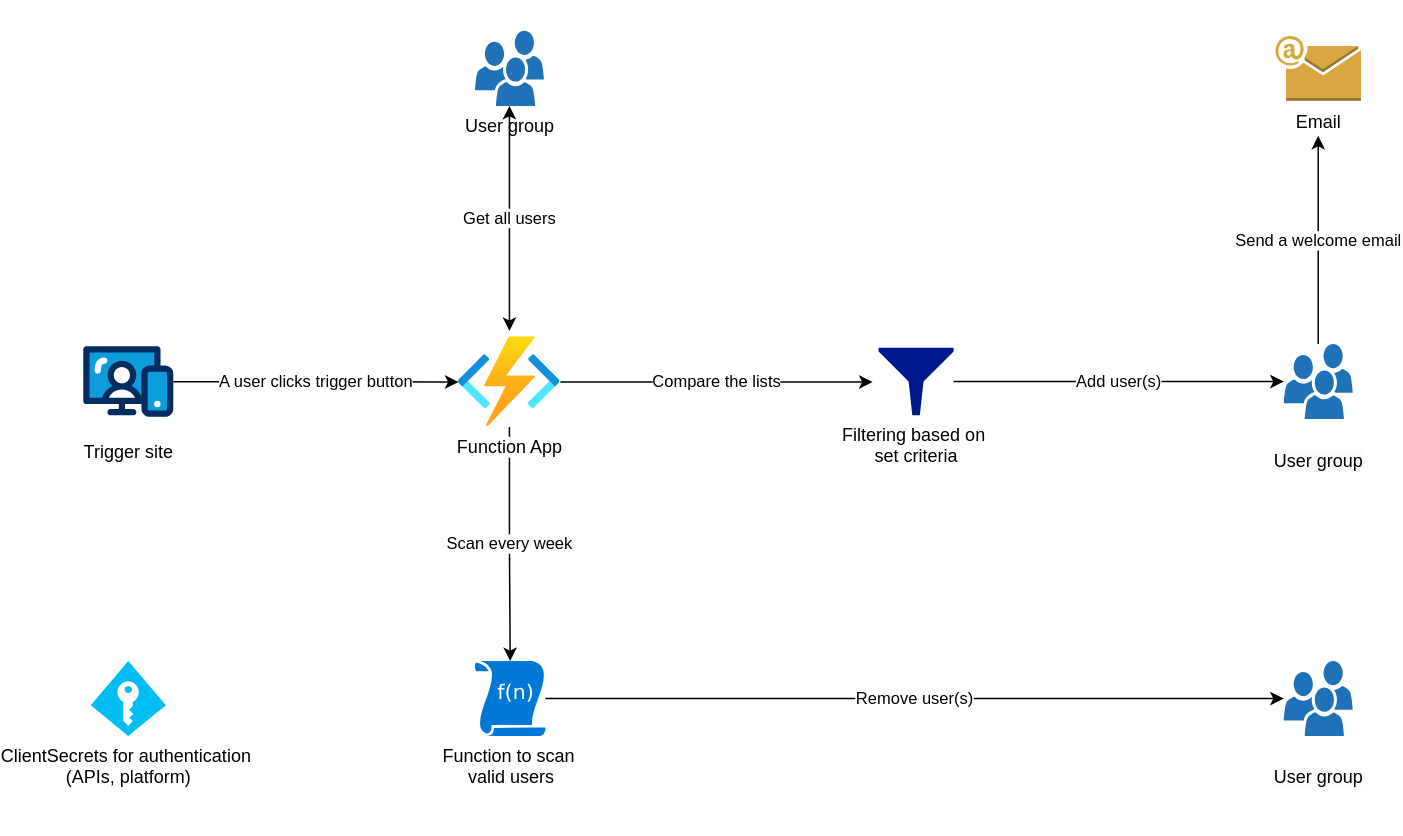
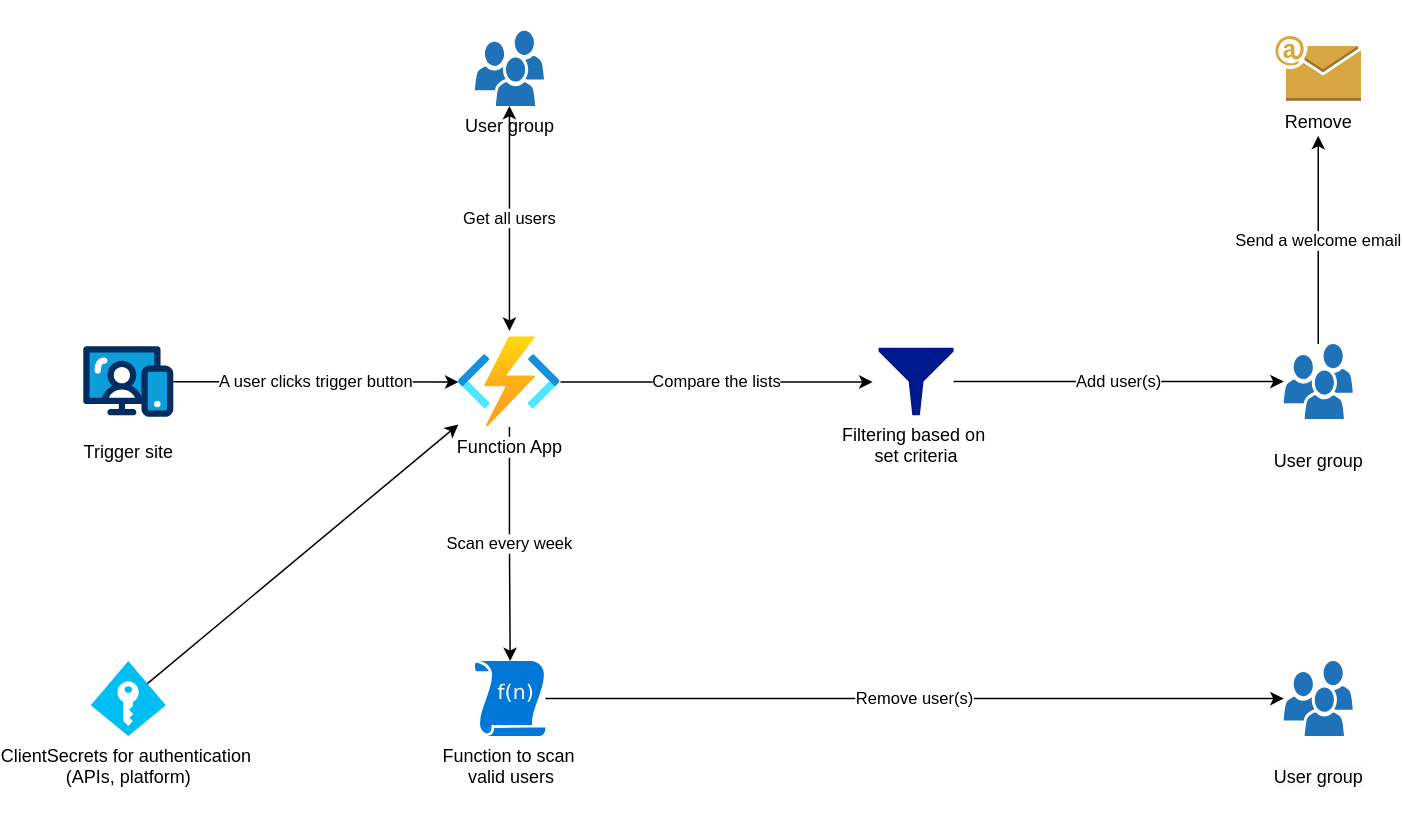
node "Email": label "Email" -> "Remove"
edge "ClientSecrets for authentication (APIs, platform)" -> "Function App": added
